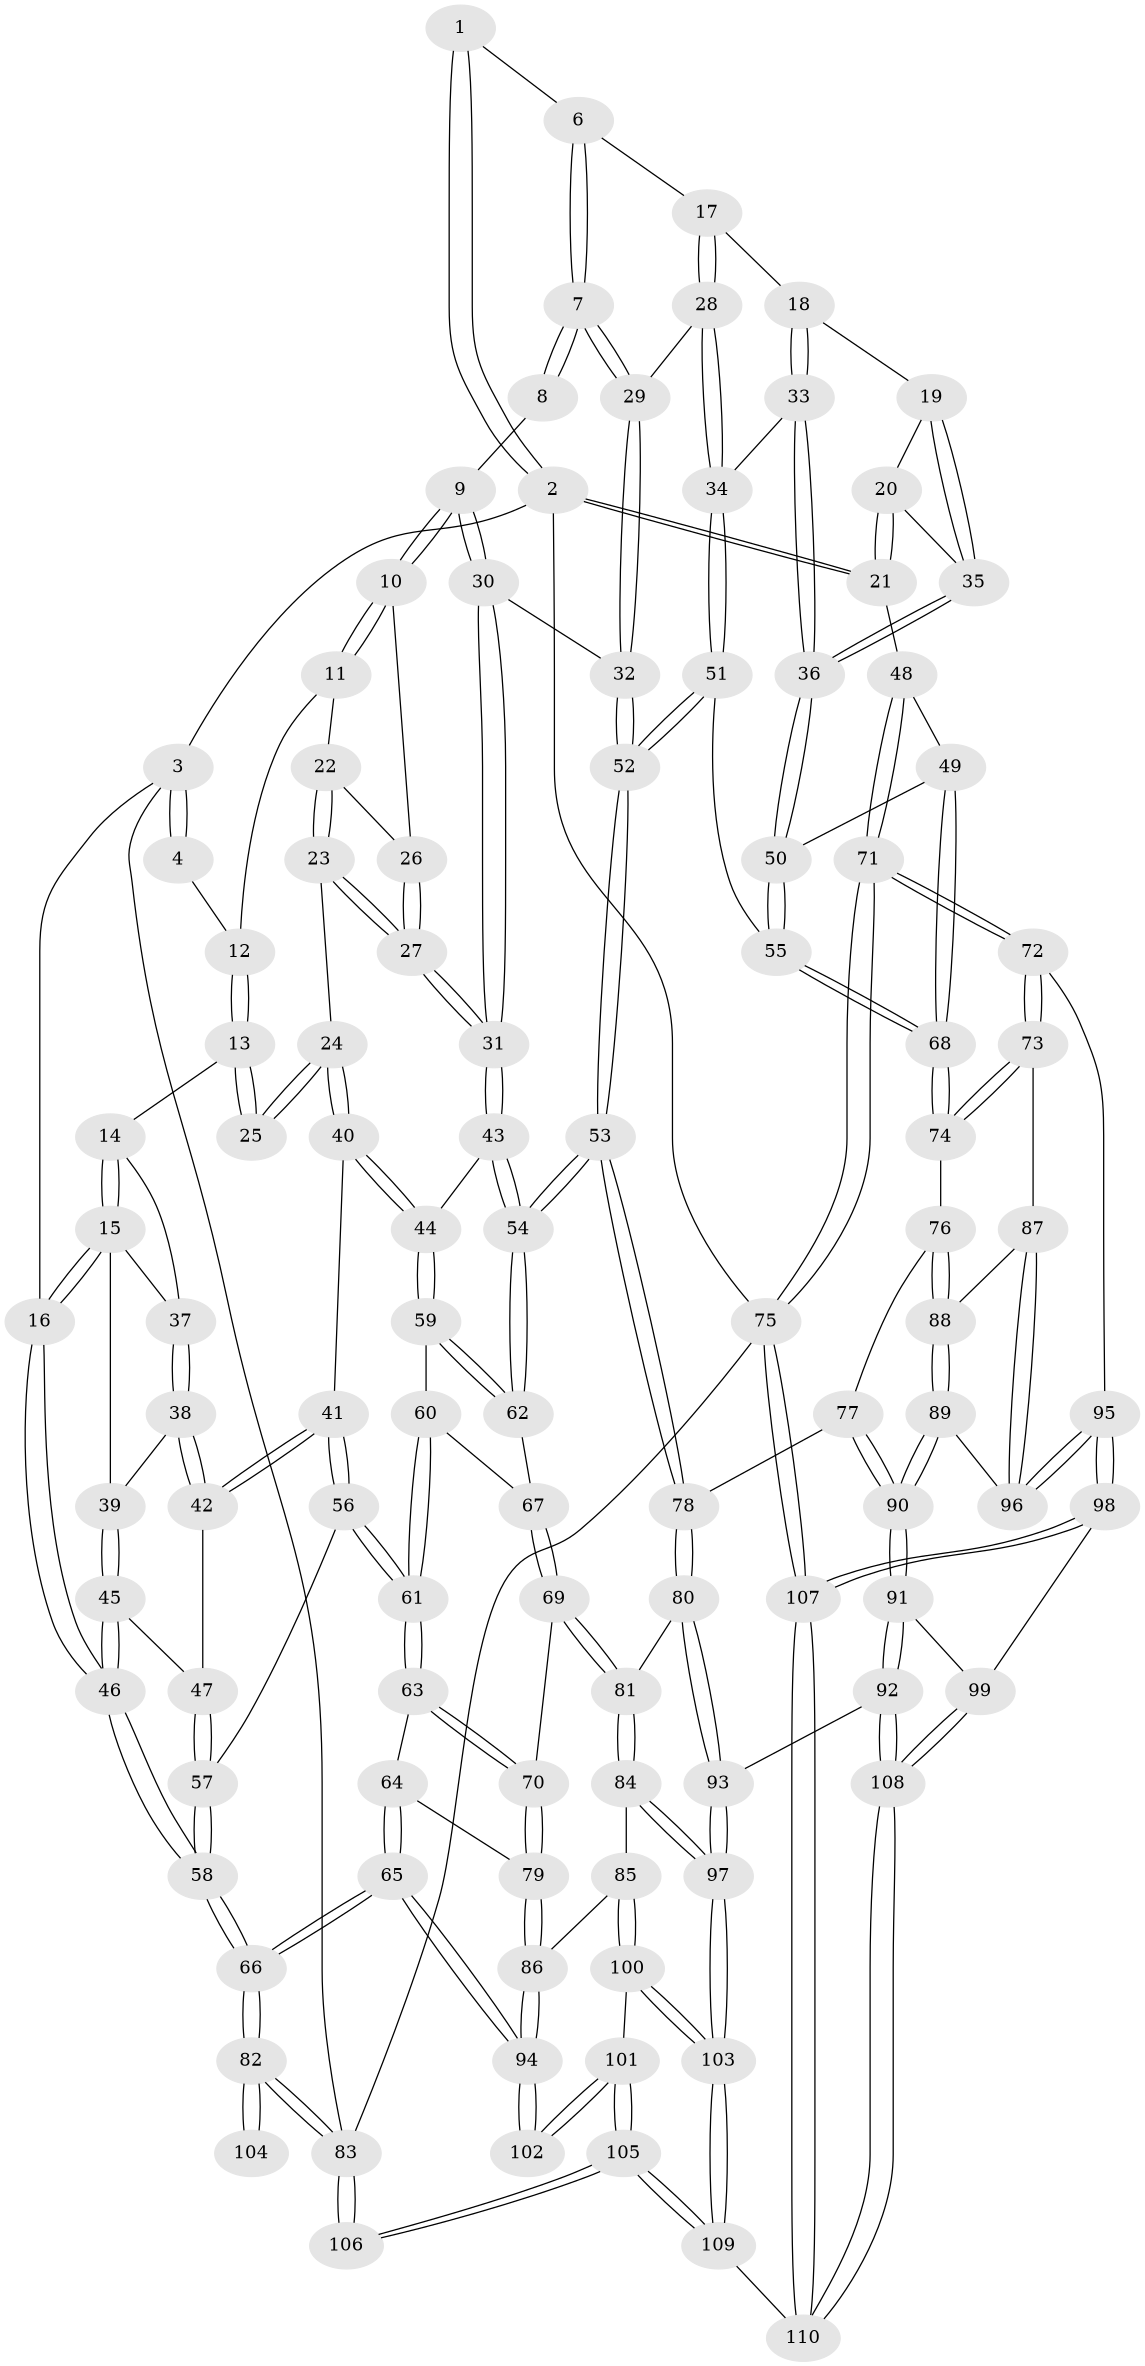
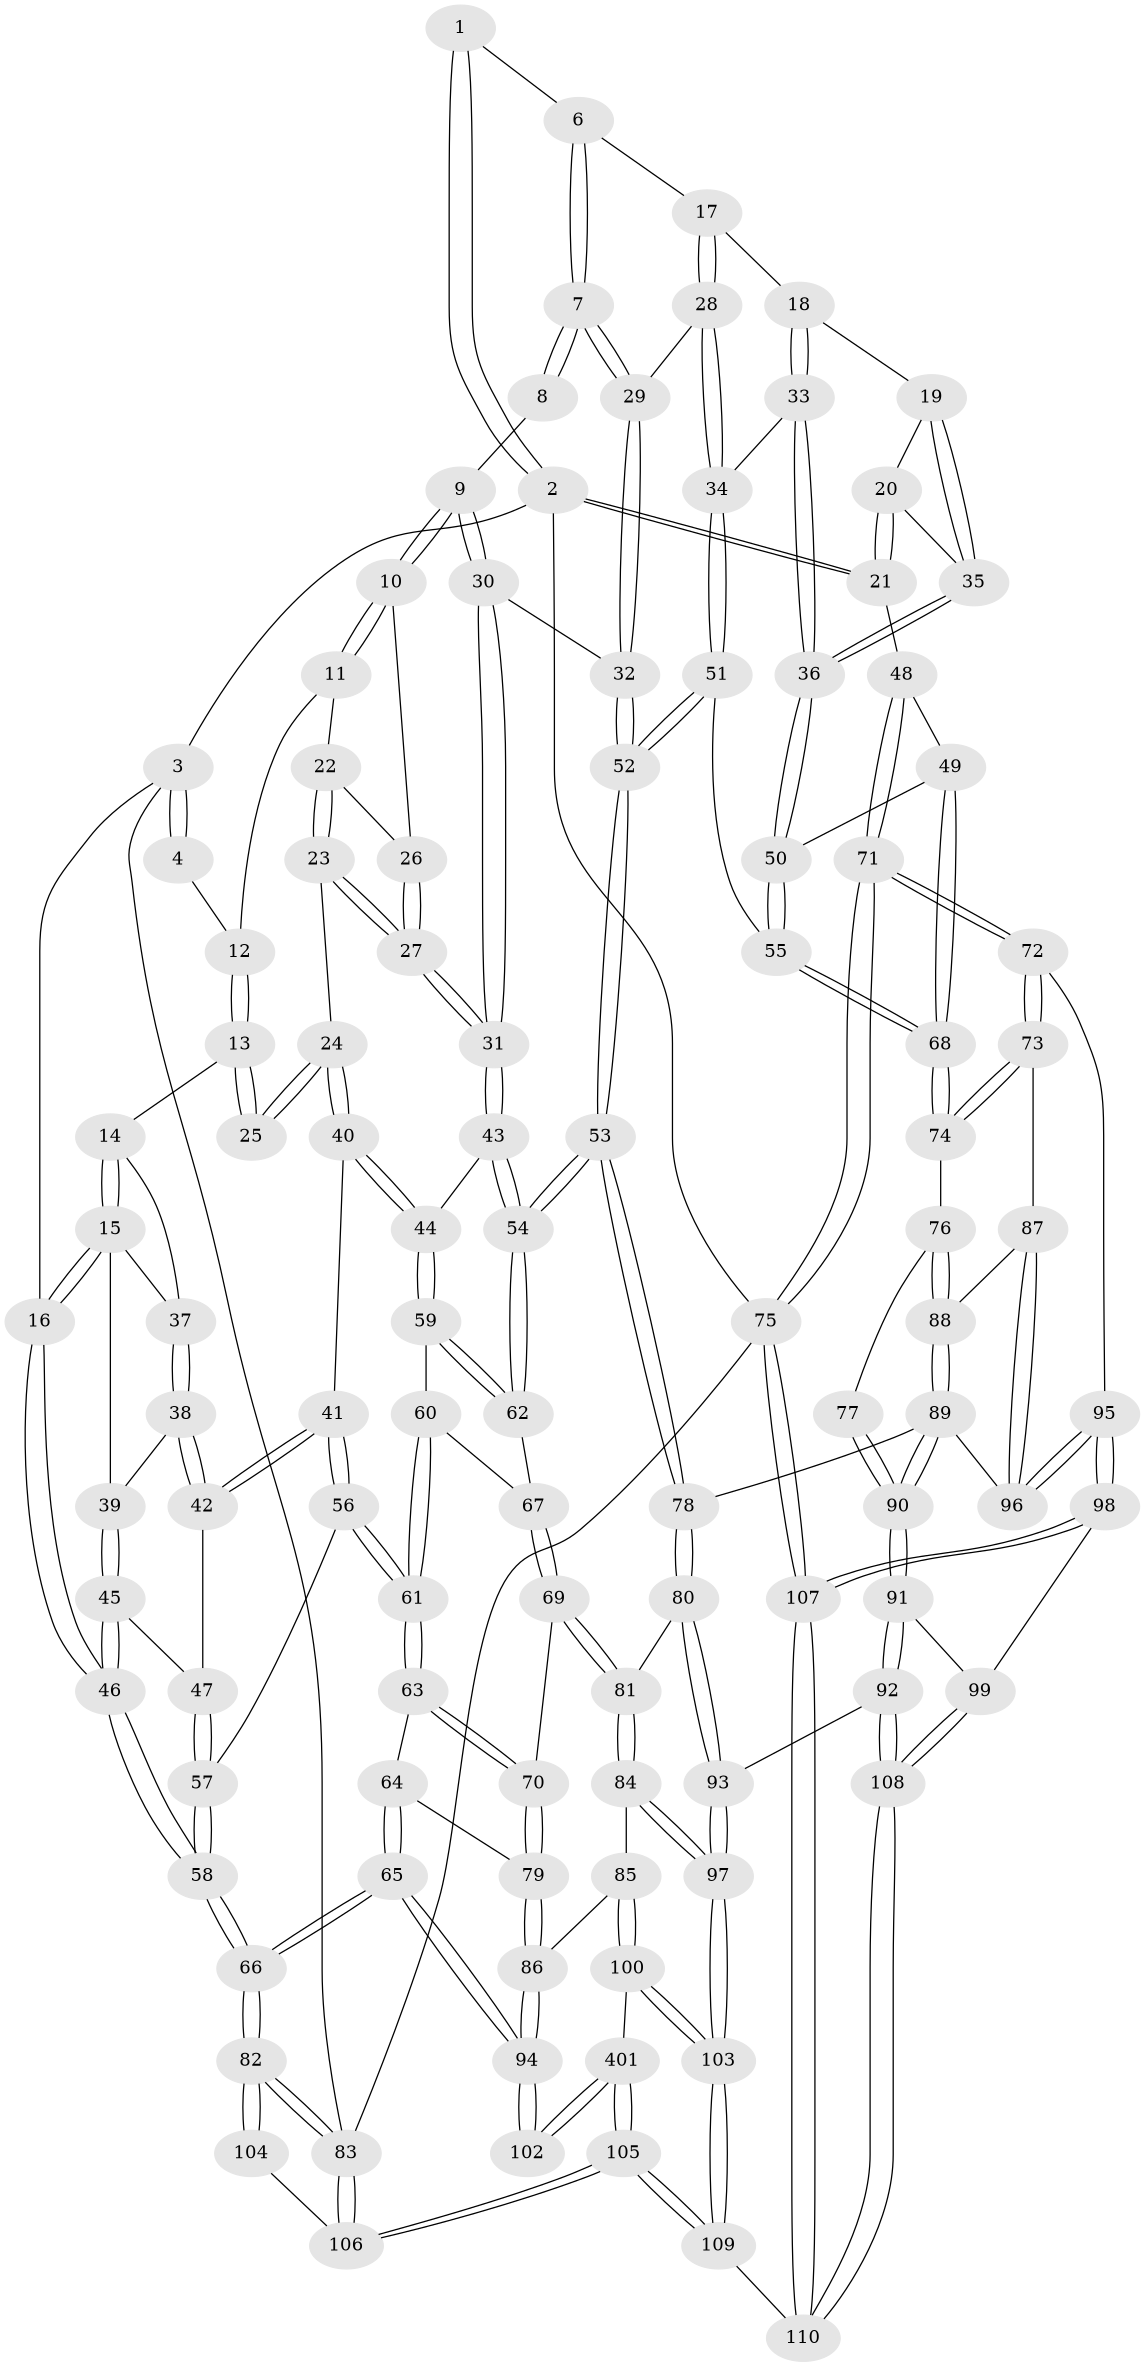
edge "77" -- "78": now "89" -- "78"
node "101": label "101" -> "401"
edge "104" -- "106": added
